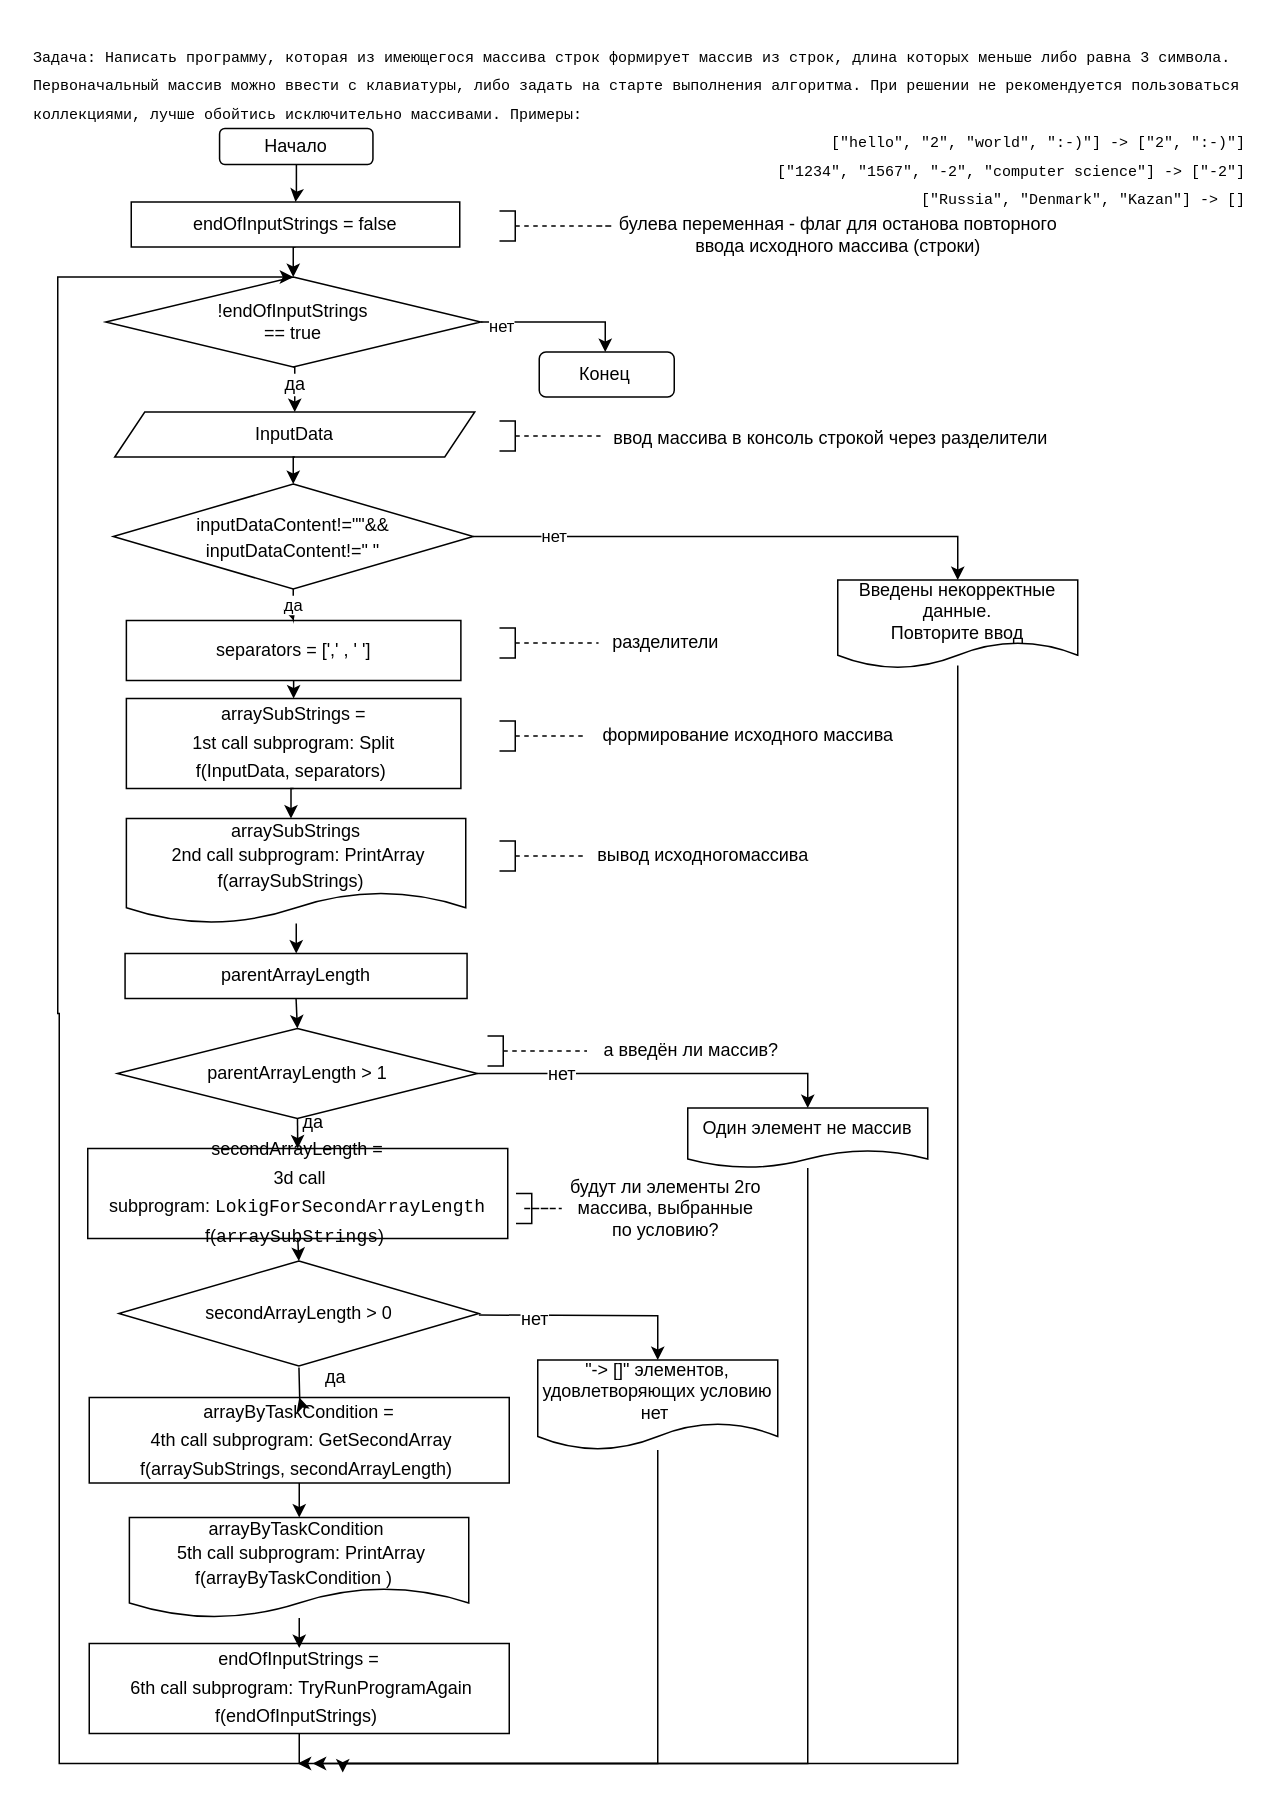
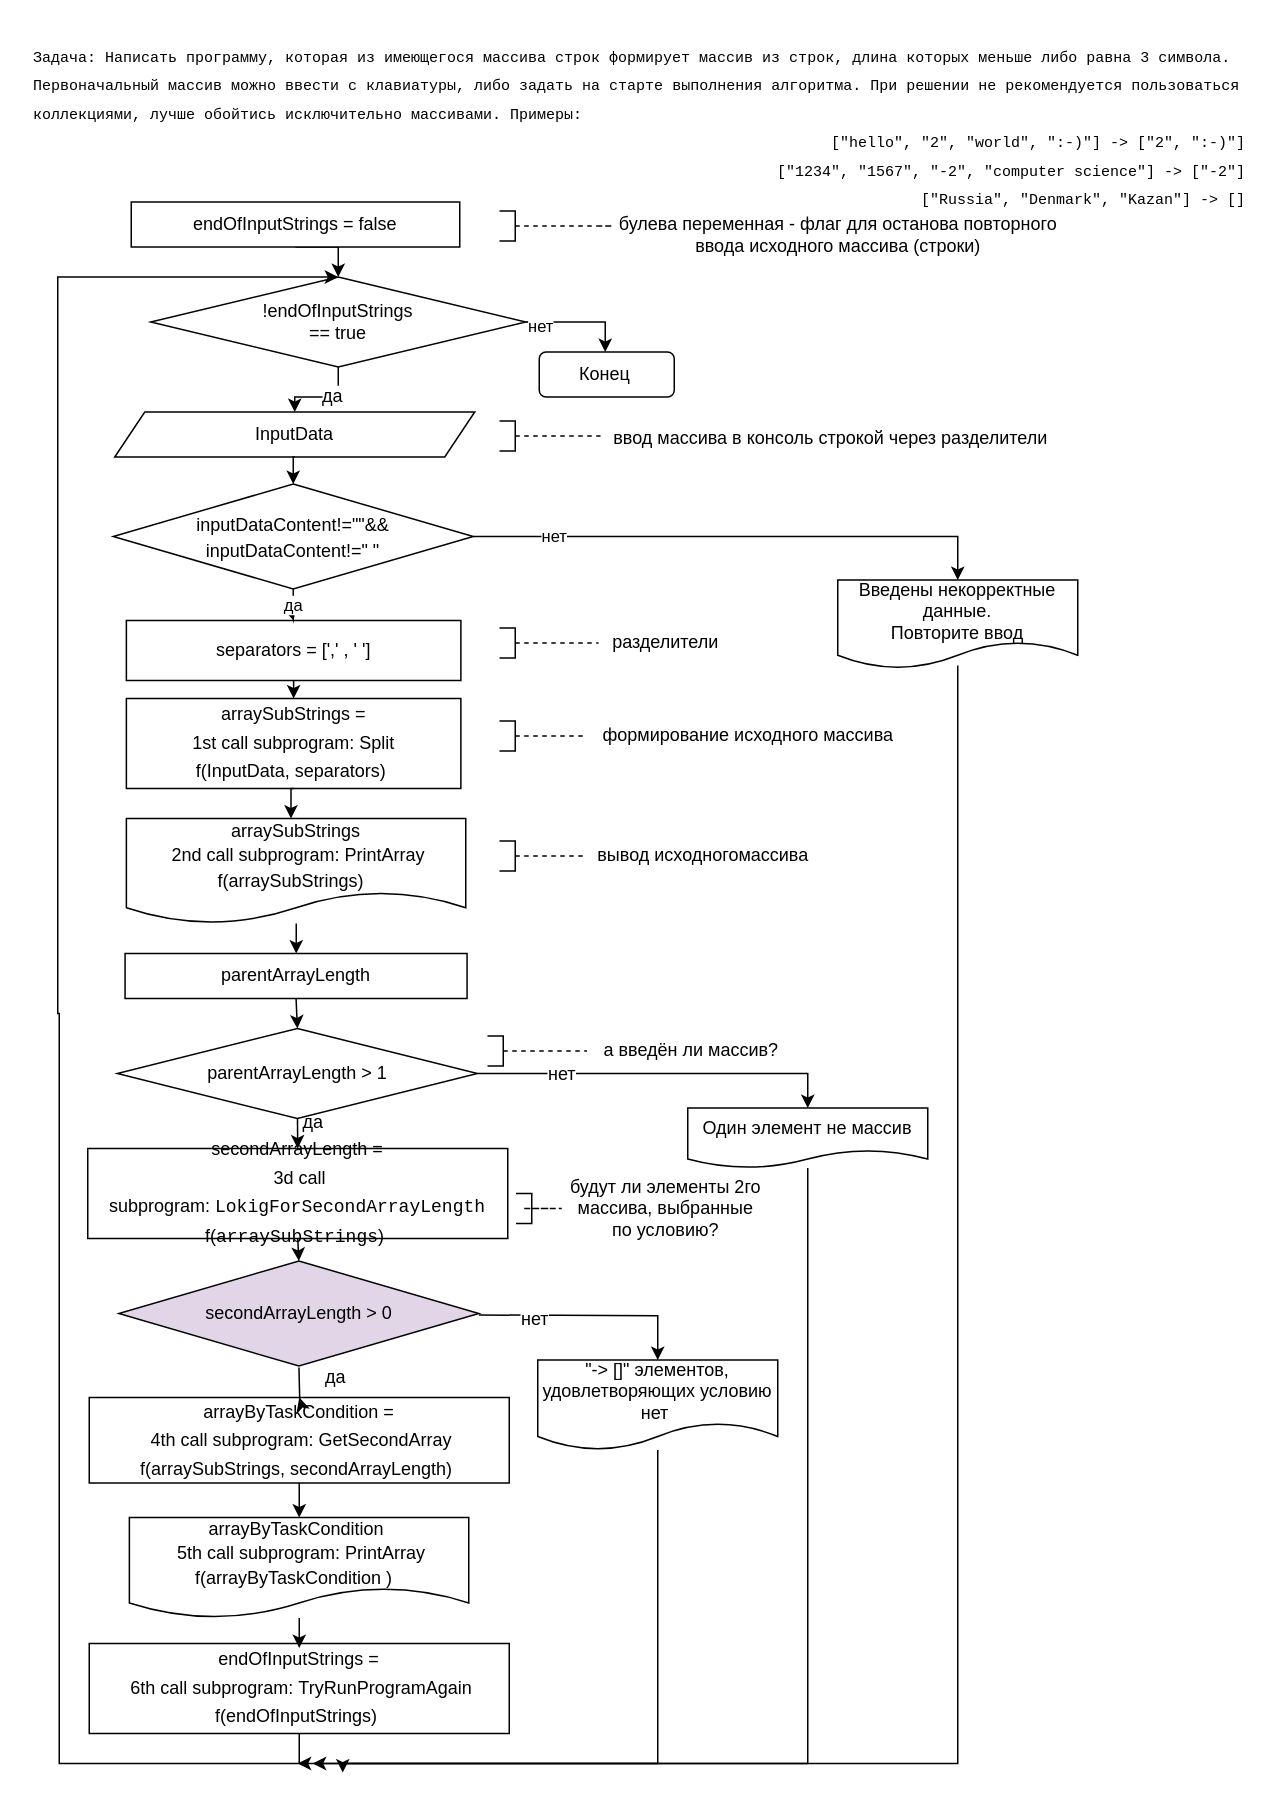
node "Начало": removed
edge "Начало" -> "endOfInputStrings = false": removed
node "!endOfInputStrings == true": moved (293, 322) -> (338, 322)
node "secondArrayLength > 0": fillcolor #ffffff -> #e1d5e7
